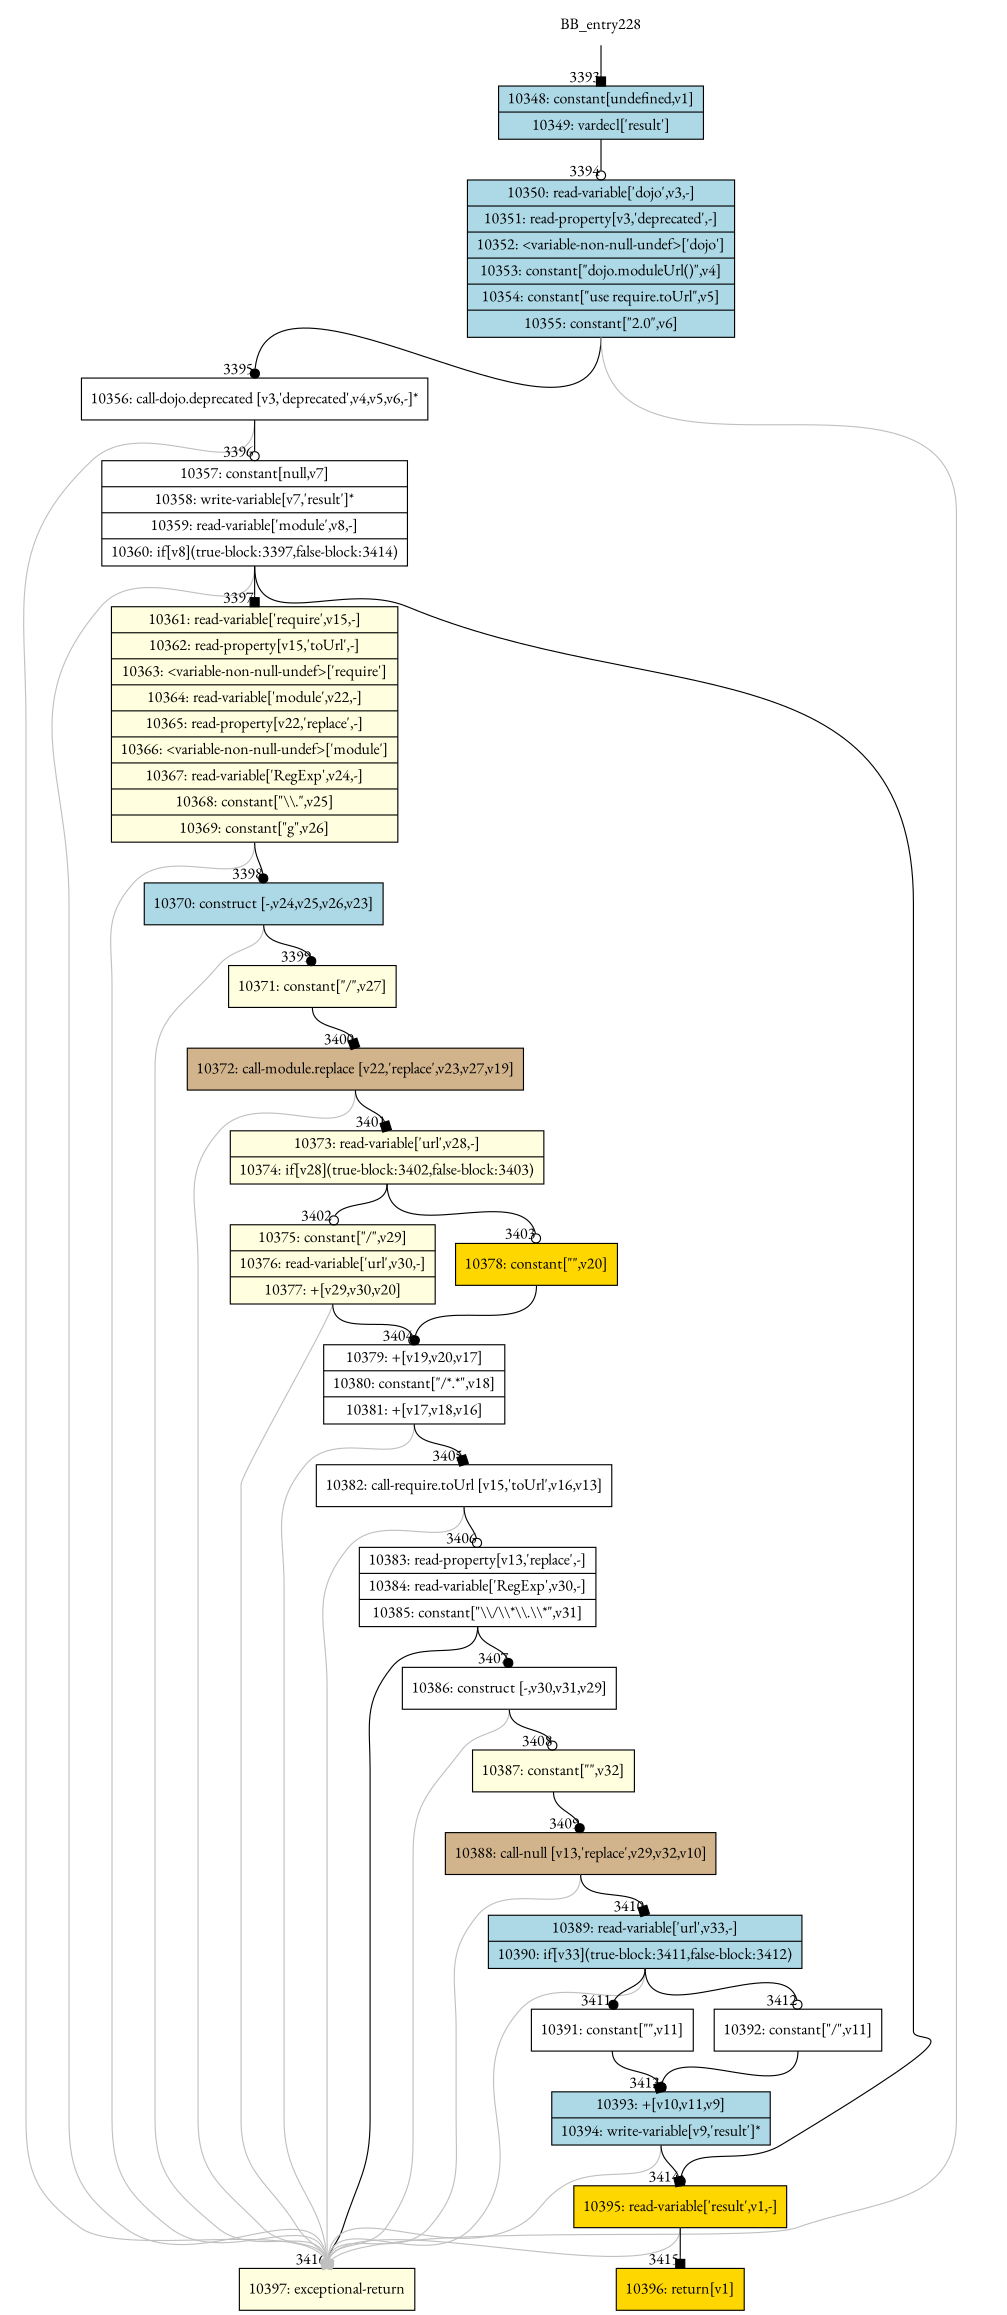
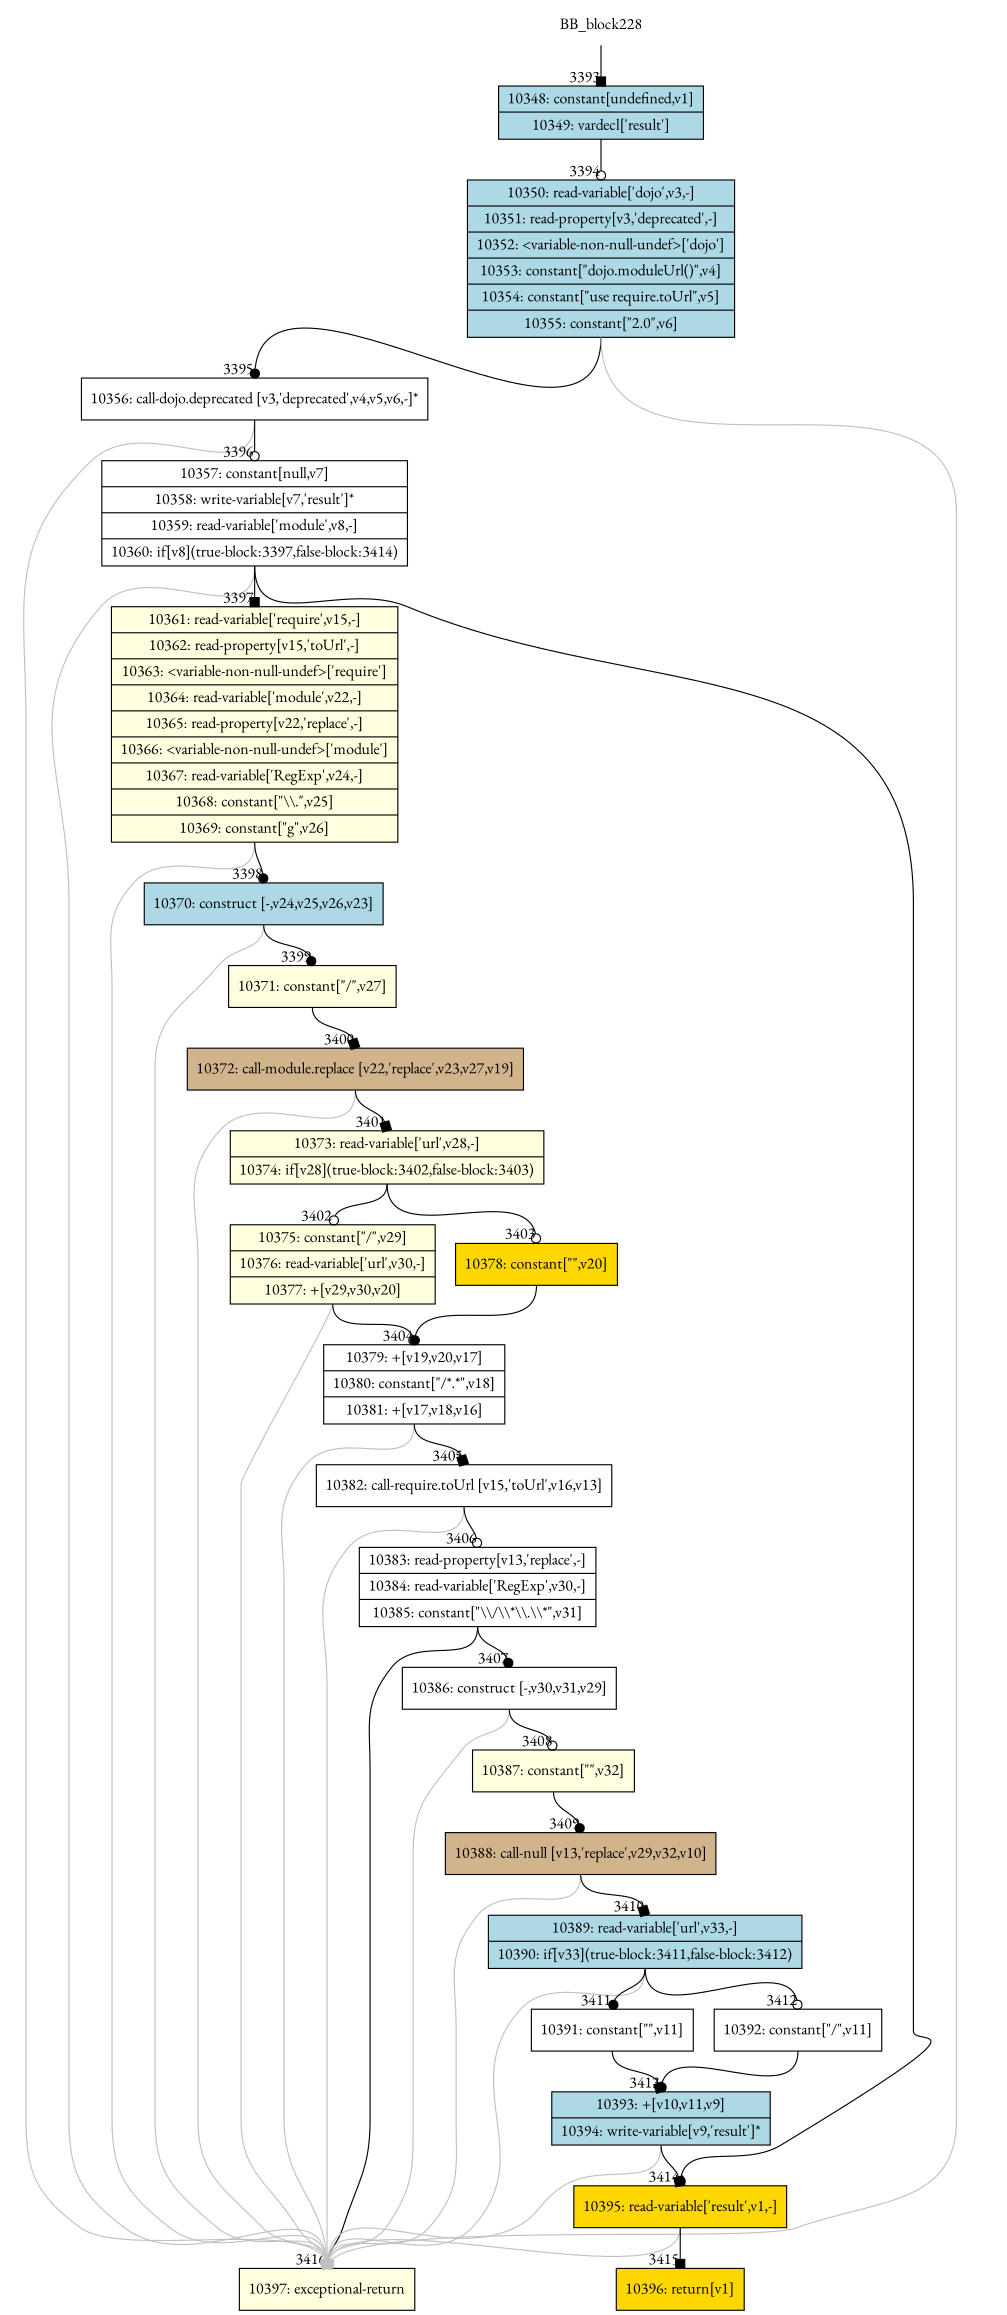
node "BB_entry228": label "BB_entry228" -> "BB_block228"
